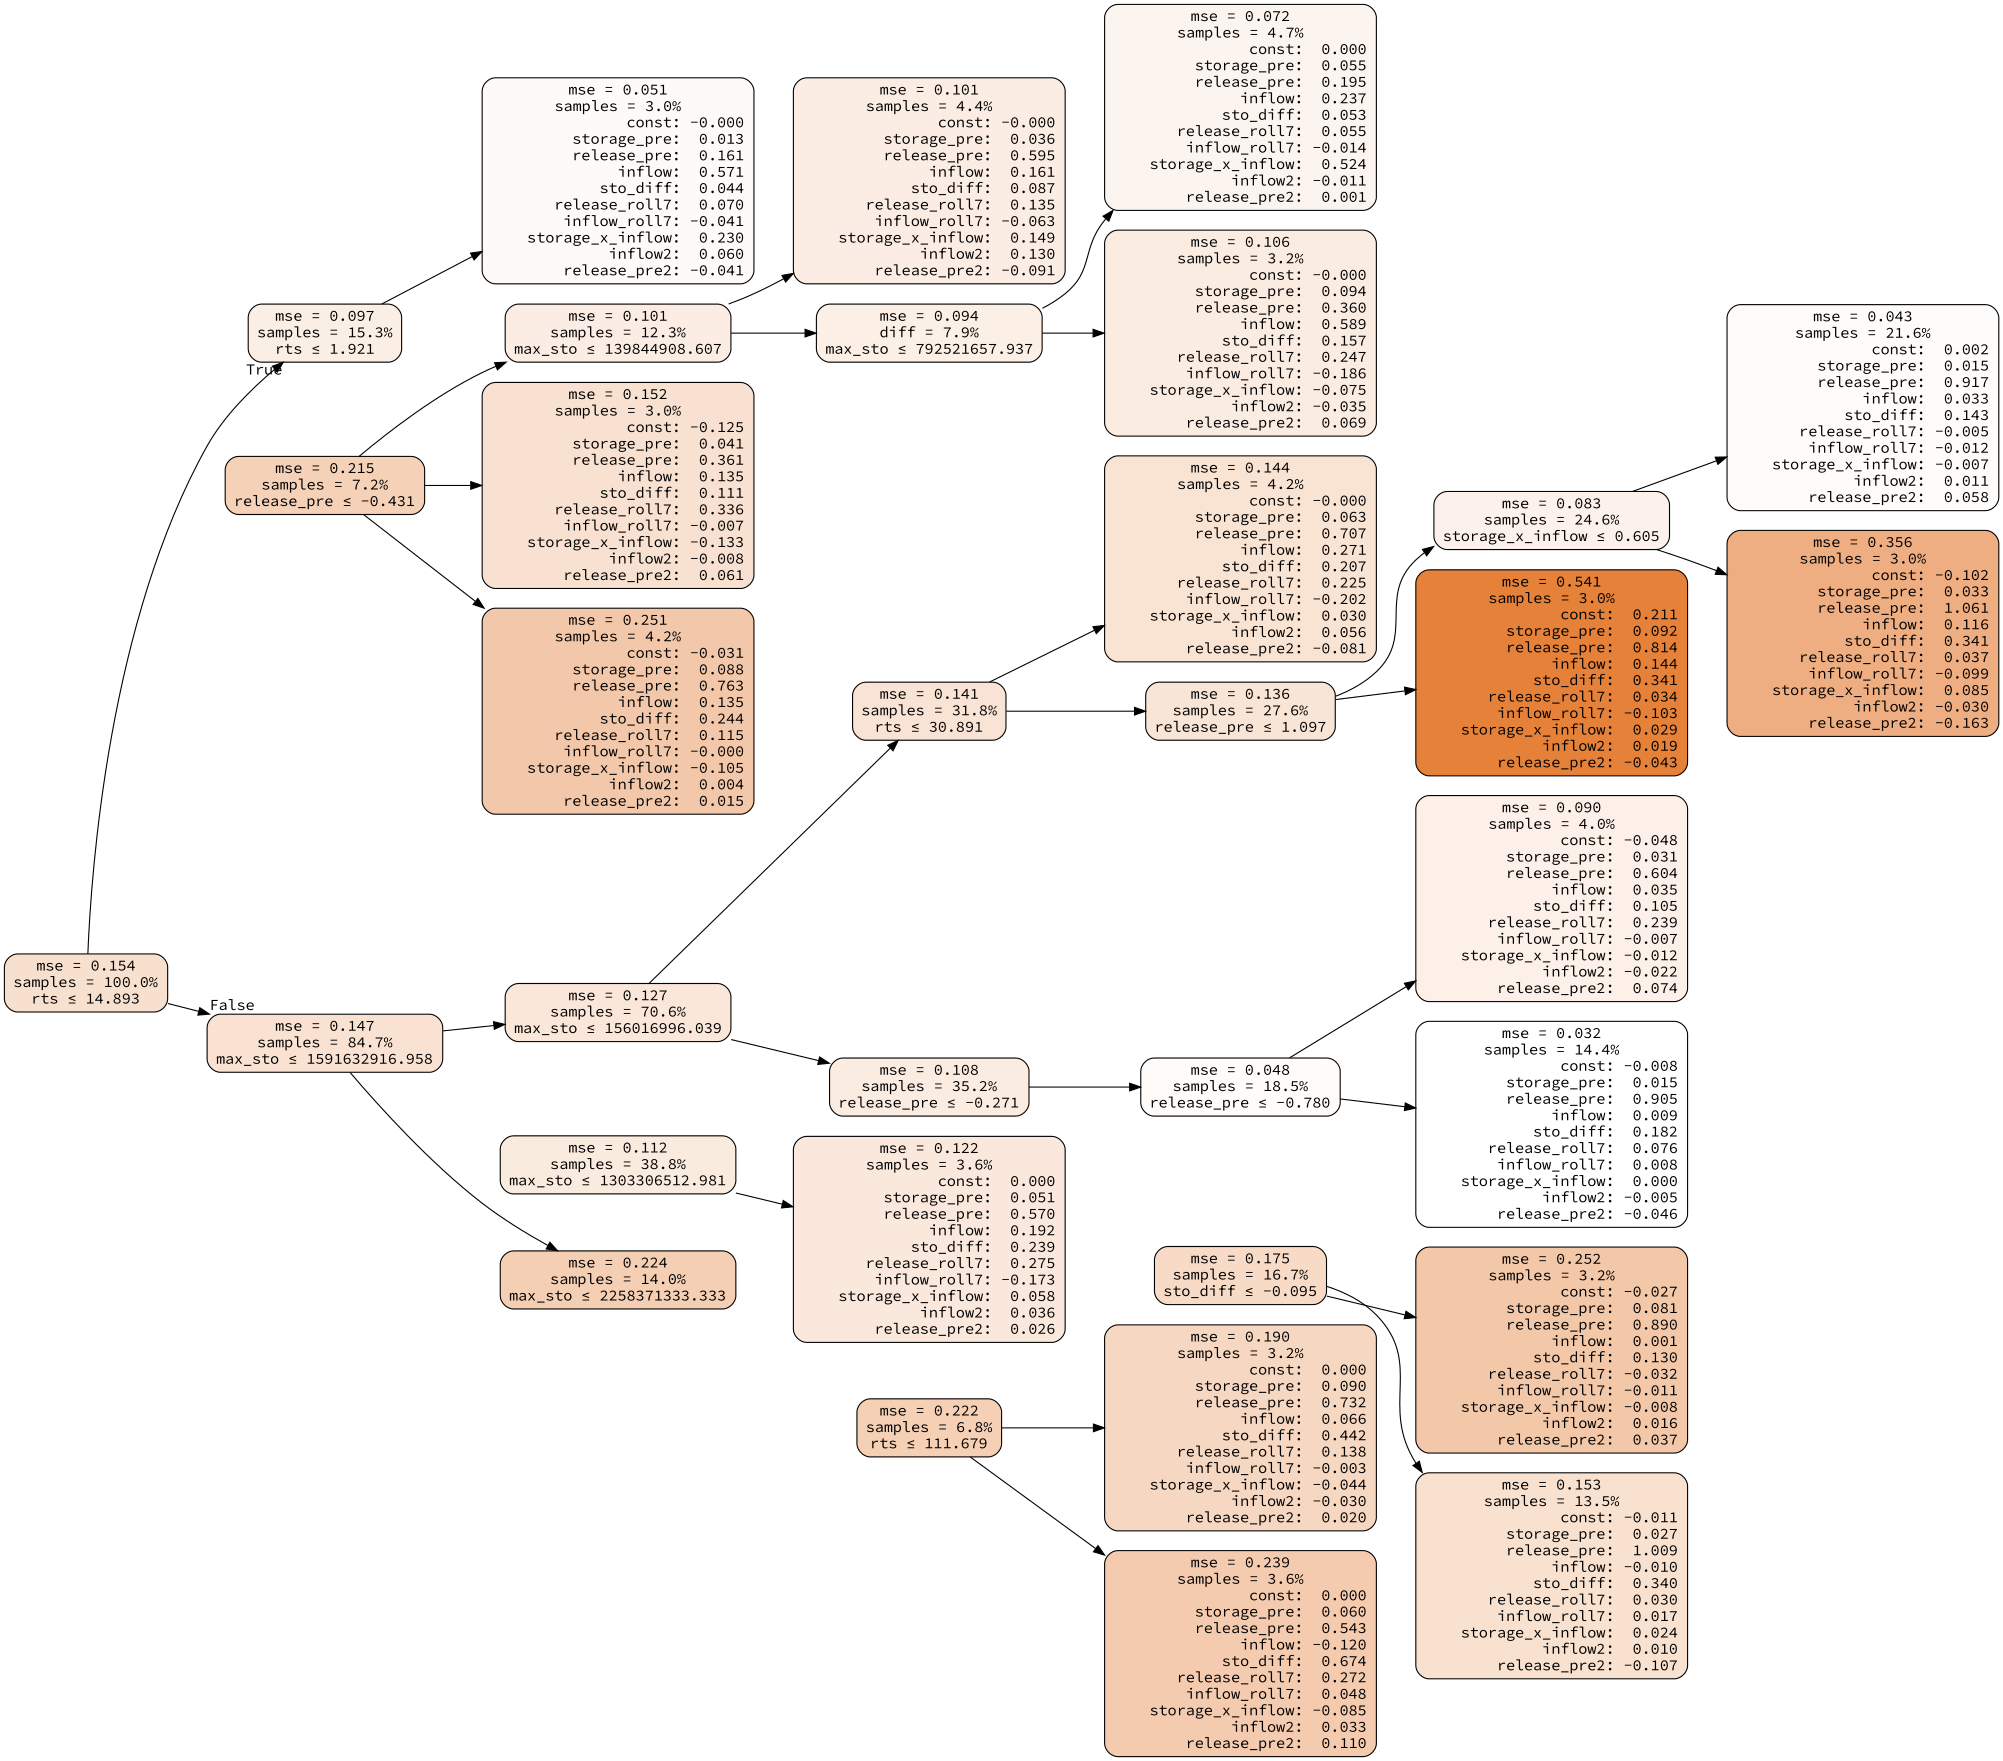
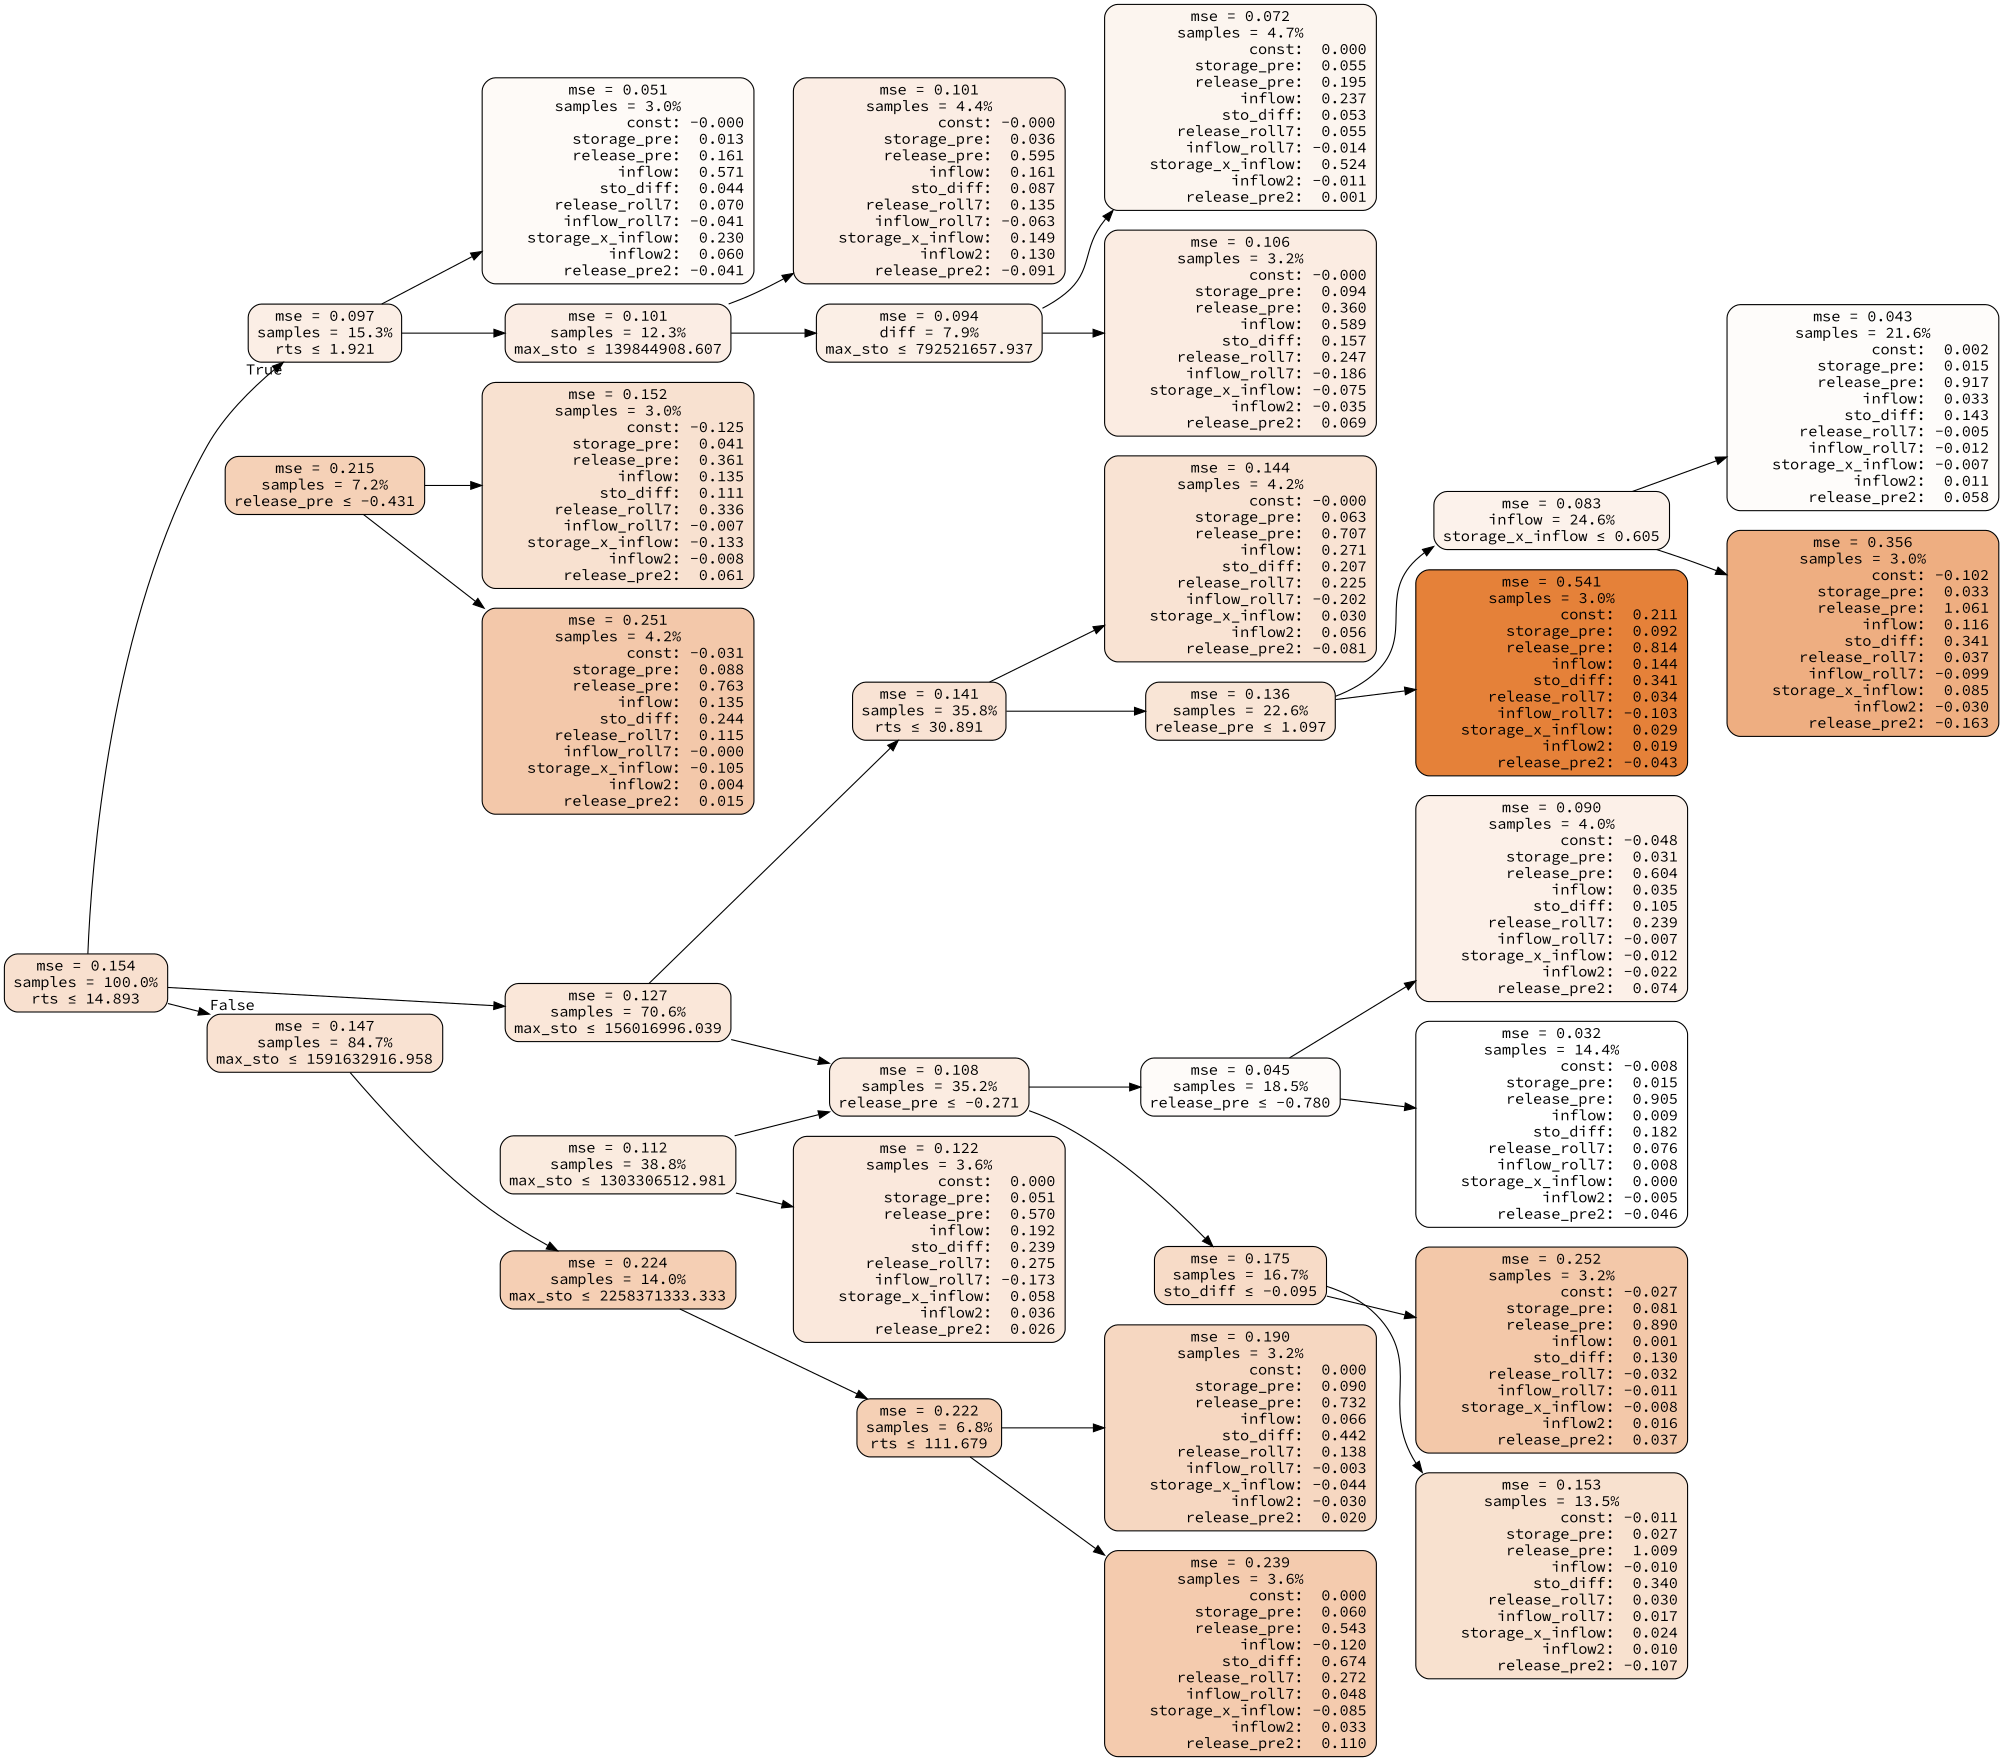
edge "mse = 0.215 samples = 7.2% release_pre ≤ -0.431" -> "mse = 0.101 samples = 12.3% max_sto ≤ 139844908.607": now "mse = 0.097 samples = 15.3% rts ≤ 1.921" -> "mse = 0.101 samples = 12.3% max_sto ≤ 139844908.607"
node "mse = 0.083 samples = 24.6% storage_x_inflow ≤ 0.605": label "mse = 0.083 samples = 24.6% storage_x_inflow ≤ 0.605" -> "mse = 0.083 inflow = 24.6% storage_x_inflow ≤ 0.605"
node "mse = 0.141 samples = 31.8% rts ≤ 30.891": label "mse = 0.141 samples = 31.8% rts ≤ 30.891" -> "mse = 0.141 samples = 35.8% rts ≤ 30.891"
node "mse = 0.136 samples = 27.6% release_pre ≤ 1.097": label "mse = 0.136 samples = 27.6% release_pre ≤ 1.097" -> "mse = 0.136 samples = 22.6% release_pre ≤ 1.097"
edge "mse = 0.147 samples = 84.7% max_sto ≤ 1591632916.958" -> "mse = 0.127 samples = 70.6% max_sto ≤ 156016996.039": now "mse = 0.154 samples = 100.0% rts ≤ 14.893" -> "mse = 0.127 samples = 70.6% max_sto ≤ 156016996.039"
node "mse = 0.048 samples = 18.5% release_pre ≤ -0.780": label "mse = 0.048 samples = 18.5% release_pre ≤ -0.780" -> "mse = 0.045 samples = 18.5% release_pre ≤ -0.780"
edge "mse = 0.112 samples = 38.8% max_sto ≤ 1303306512.981" -> "mse = 0.108 samples = 35.2% release_pre ≤ -0.271": added
edge "mse = 0.108 samples = 35.2% release_pre ≤ -0.271" -> "mse = 0.175 samples = 16.7% sto_diff ≤ -0.095": added
edge "mse = 0.224 samples = 14.0% max_sto ≤ 2258371333.333" -> "mse = 0.222 samples = 6.8% rts ≤ 111.679": added
